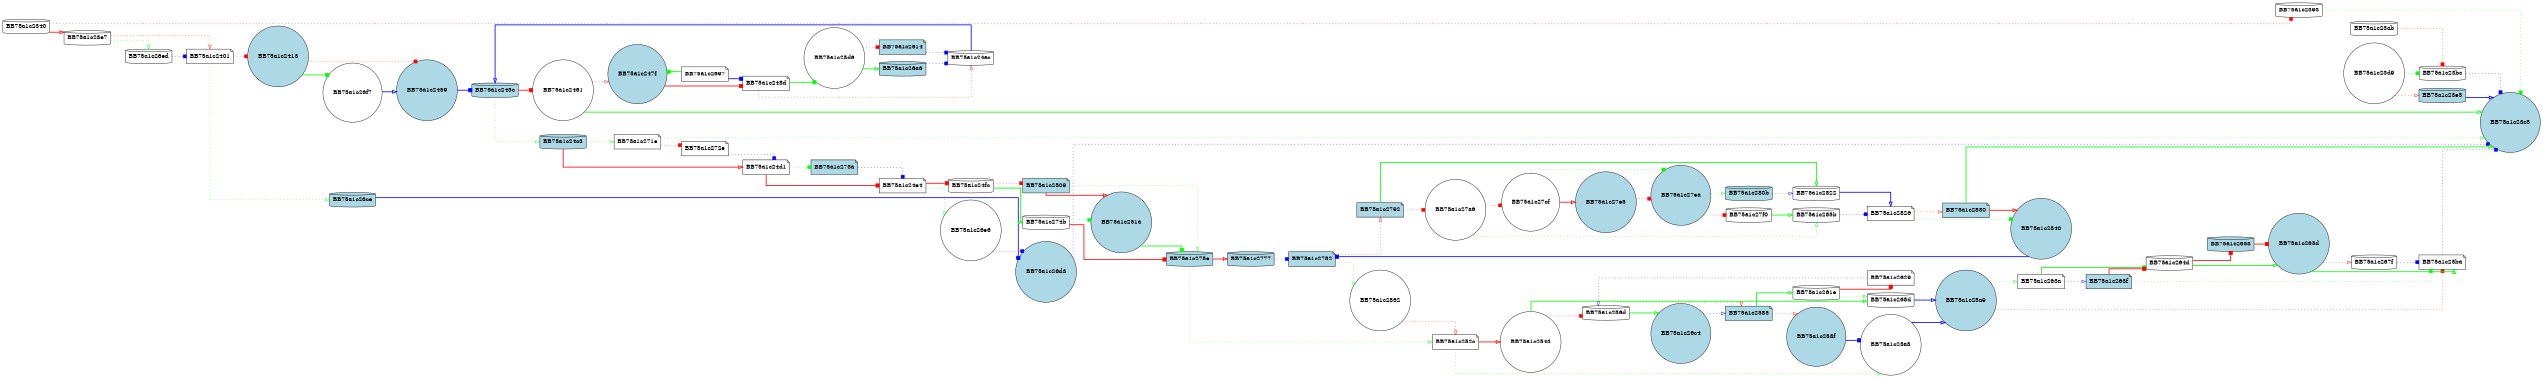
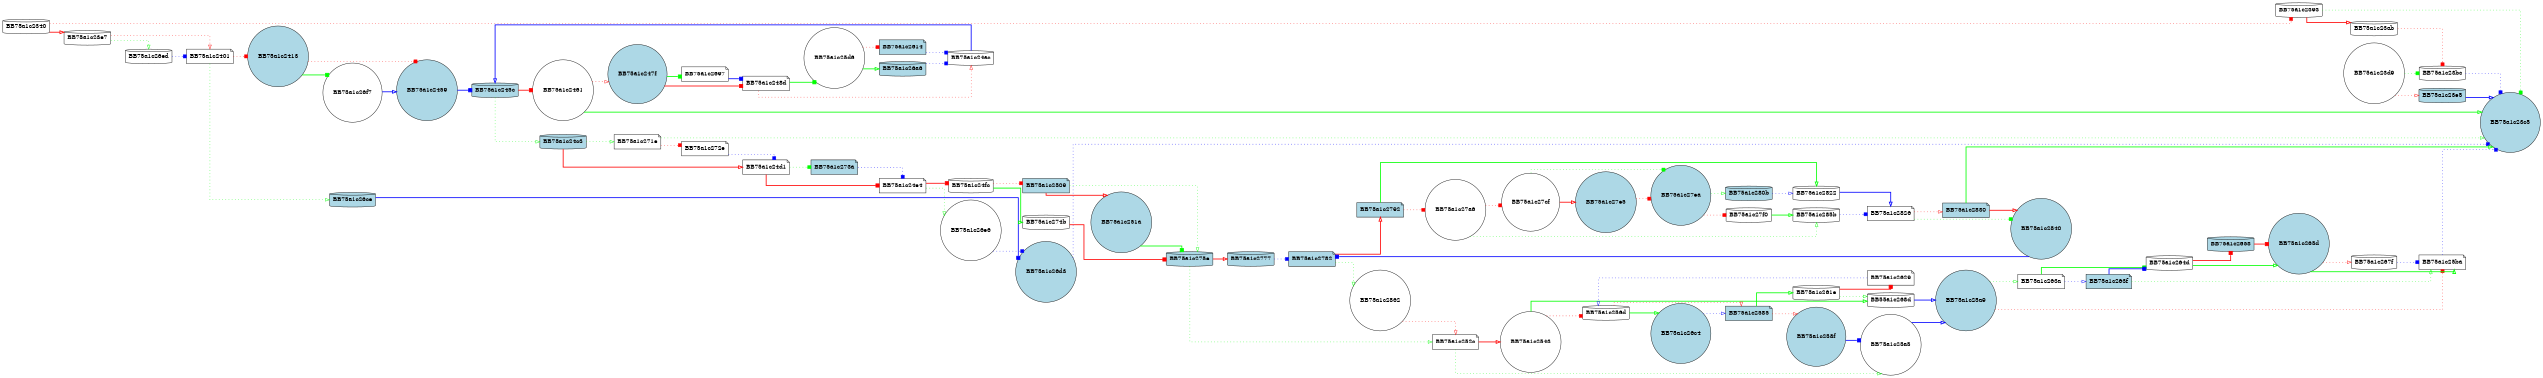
edge "BB75a1c2393" -> "BB75a1c23ab": added
edge "BB75a1c2697" -> "BB75a1c247f": reversed
edge "BB75a1c274b" -> "BB75a1c251a": removed
edge "BB75a1c2782" -> "BB75a1c2792": style dotted -> bold
edge "BB75a1c263f" -> "BB75a1c264d": color red -> blue
edge "BB75a1c263f" -> "BB75a1c25ba": arrowhead box -> onormal
node "BB75a1c268d": label "BB75a1c268d" -> "BB55a1c268d"
